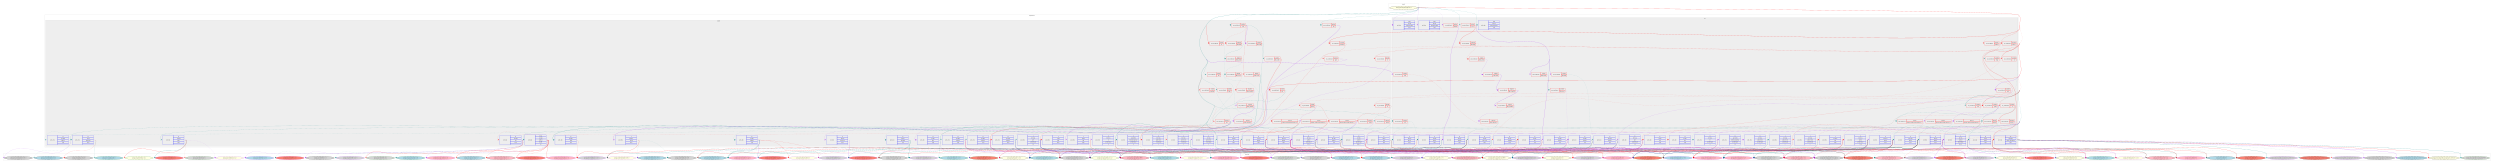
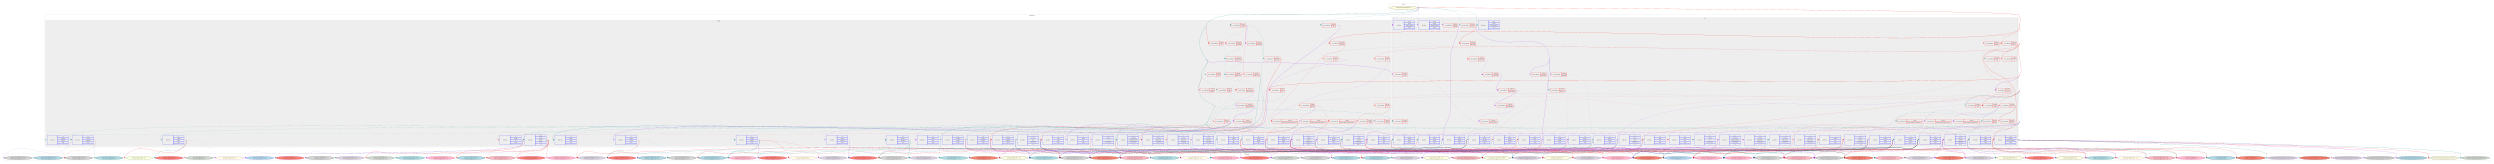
node "portage://dev-libs/libxml2-2.9.9-r2": fillcolor lightyellow -> salmon
node "portage://sys-apps/util-linux-2.33.2": fillcolor lightyellow -> salmon
